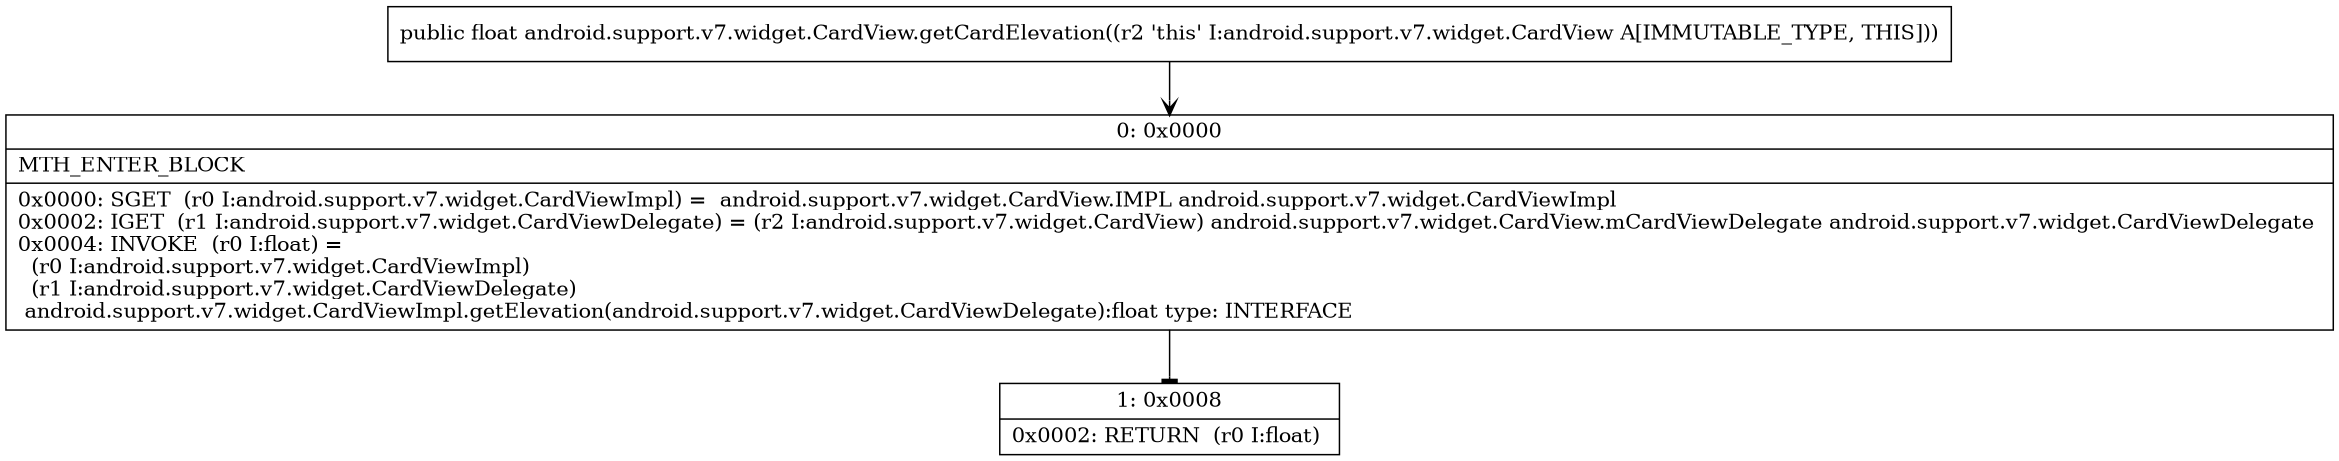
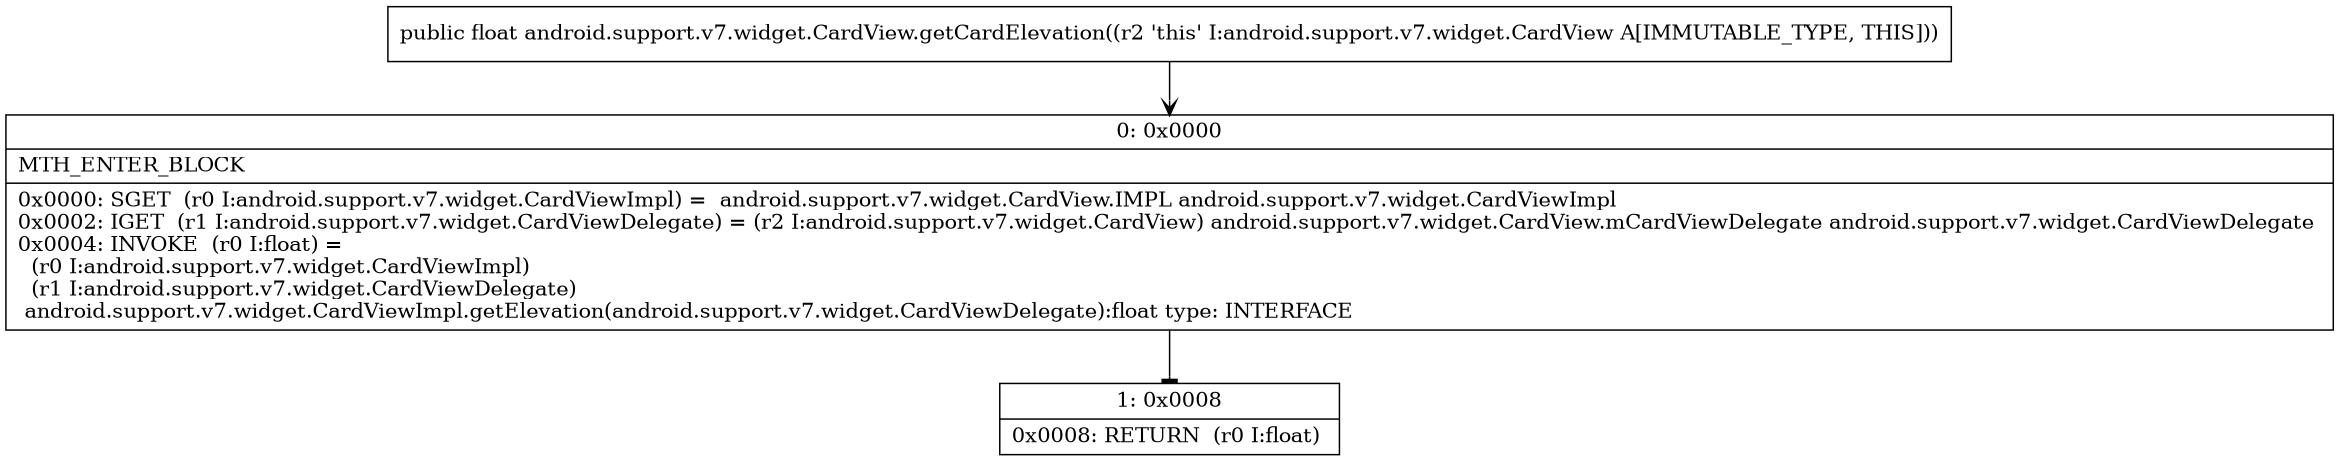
node "1: 0x0008": text "0x0002: RETURN  (r0 I:float)" -> "0x0008: RETURN  (r0 I:float)"
